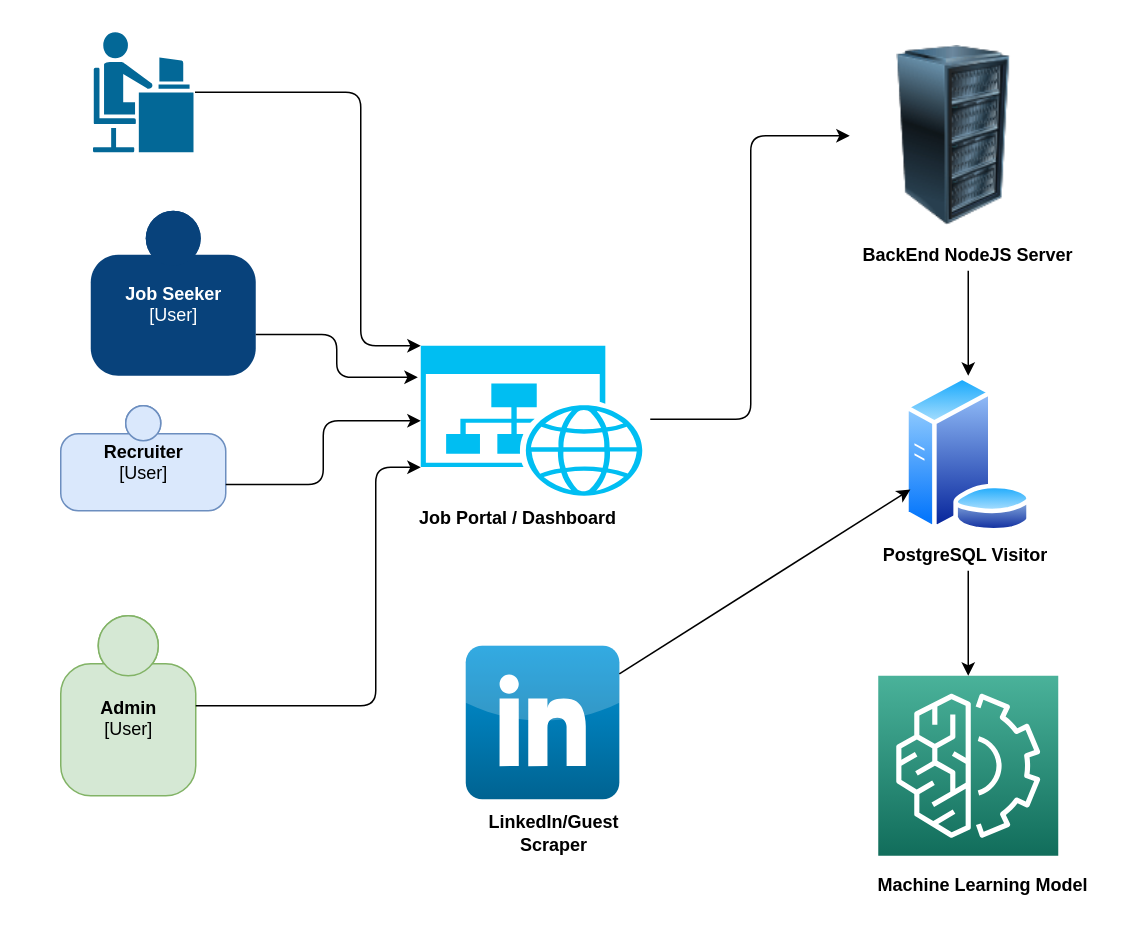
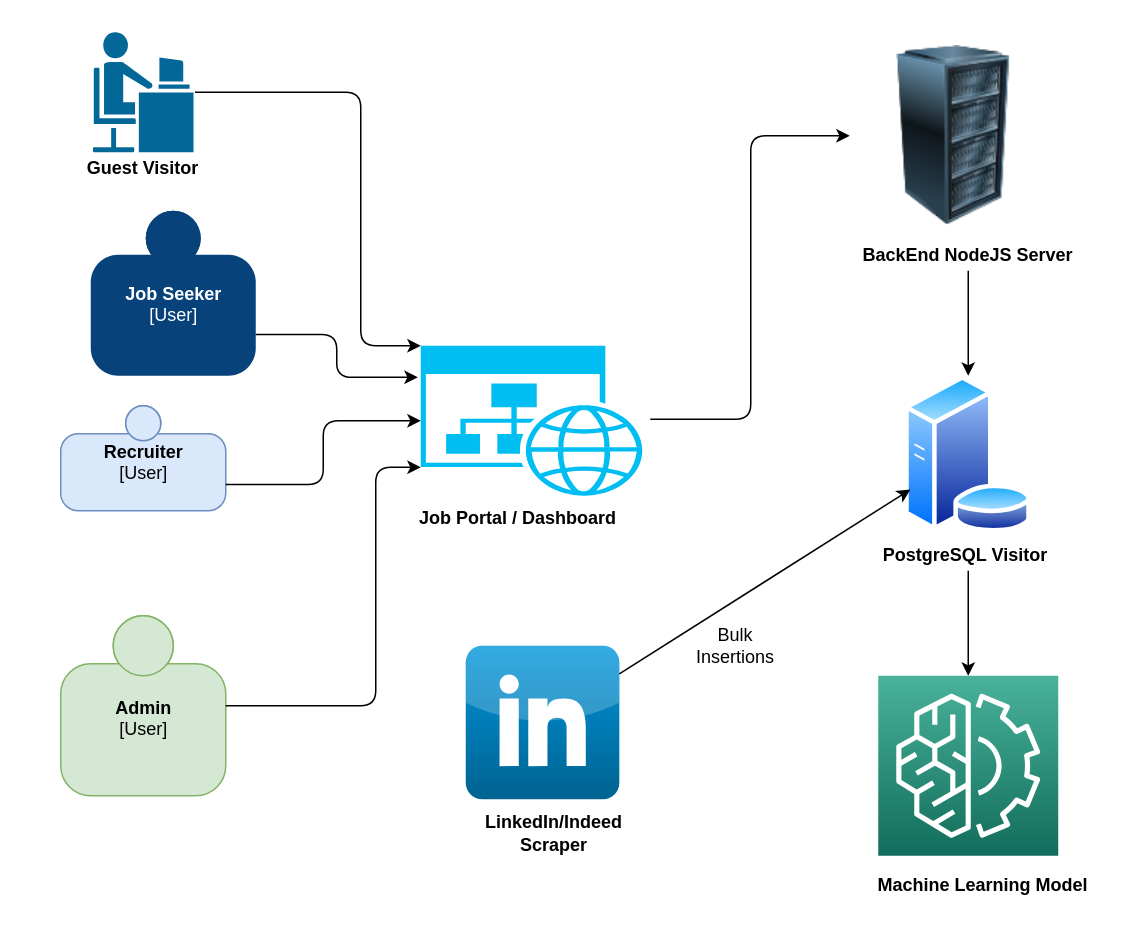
node "Guest Visitor": added
node "Bulk Insertions": added
node "Admin [User]": size 135x180 -> 165x180
node "LinkedIn/Guest Scraper": label "LinkedIn/Guest Scraper" -> "LinkedIn/Indeed Scraper"
